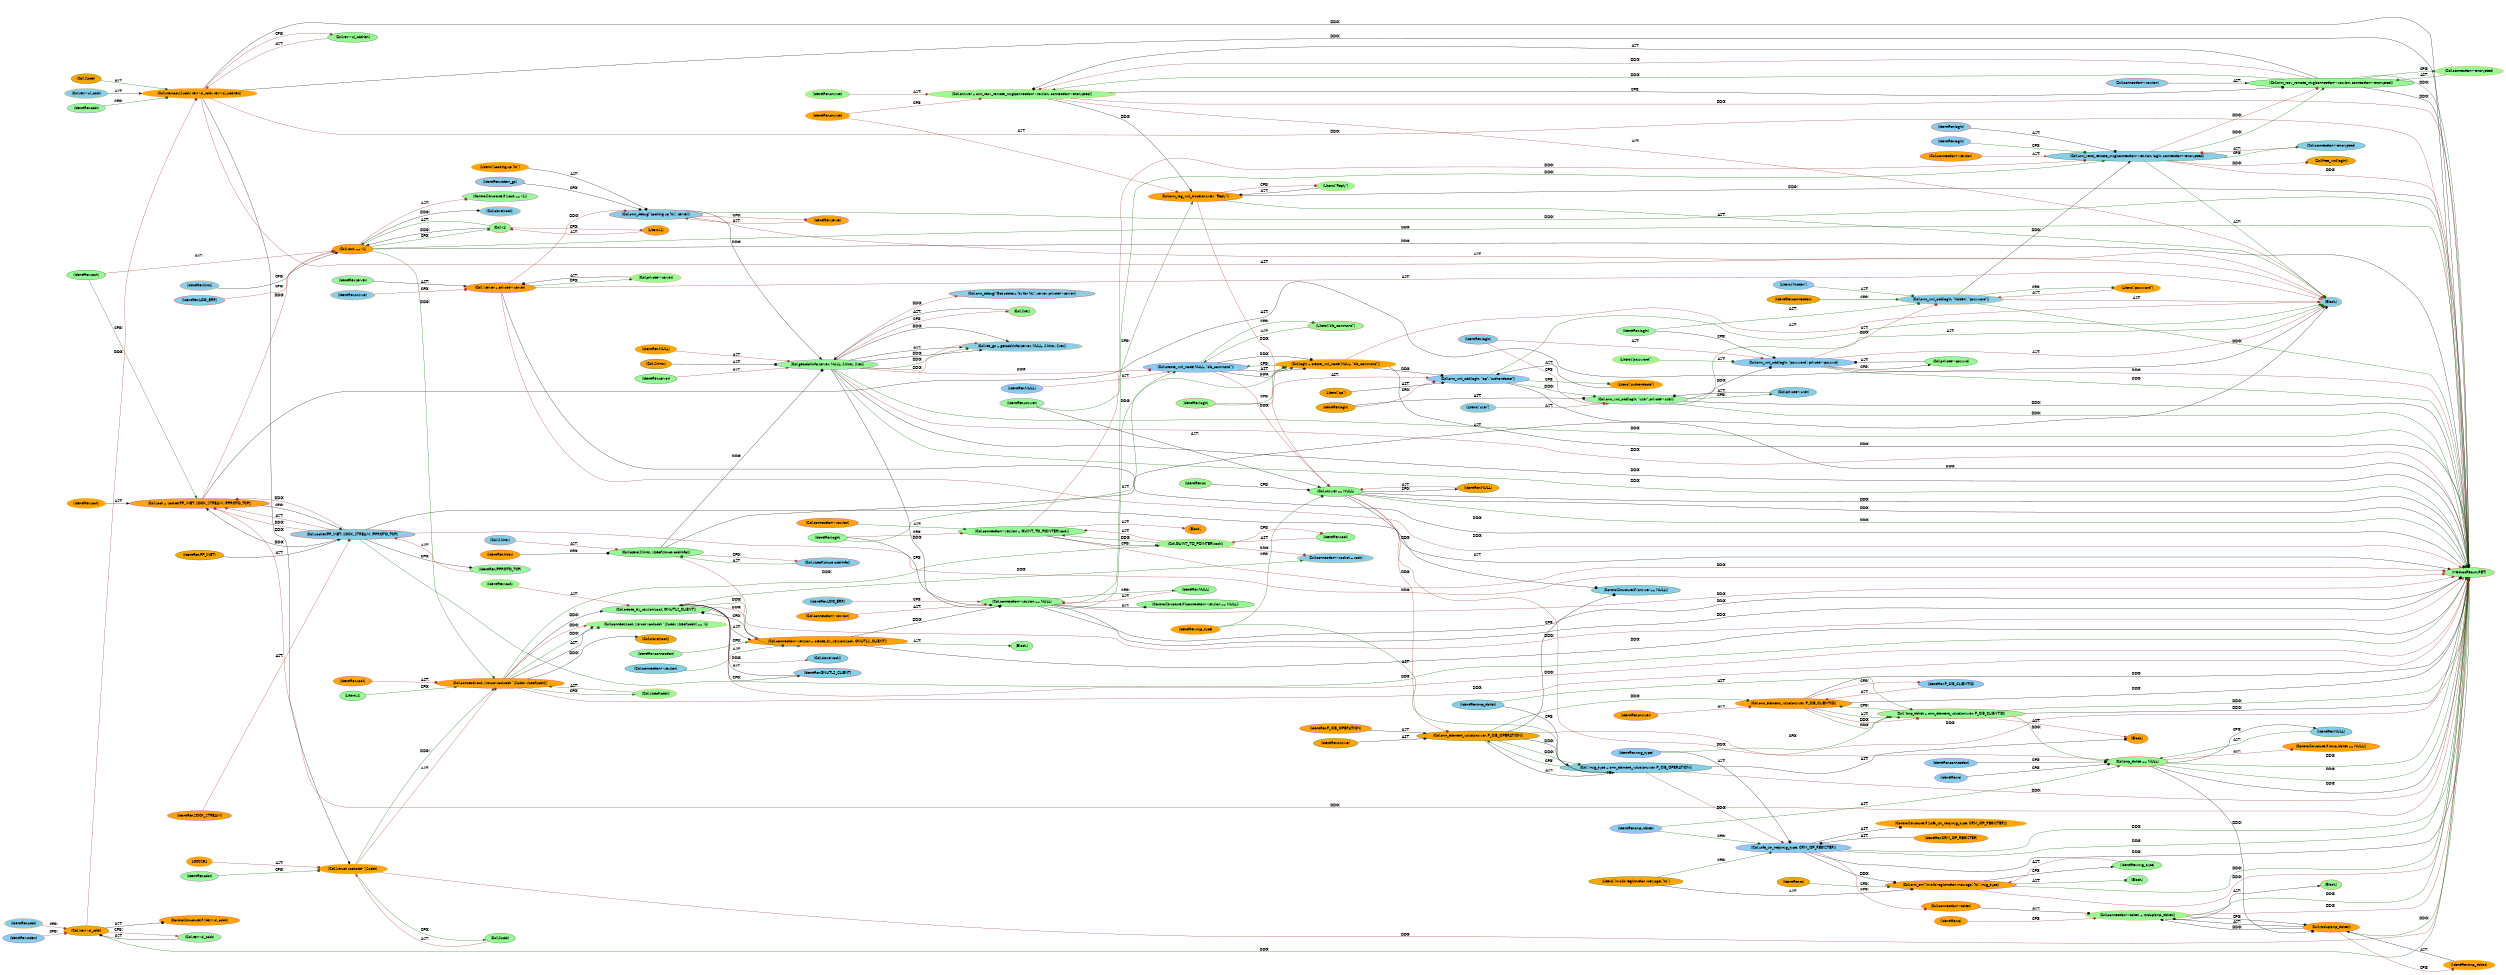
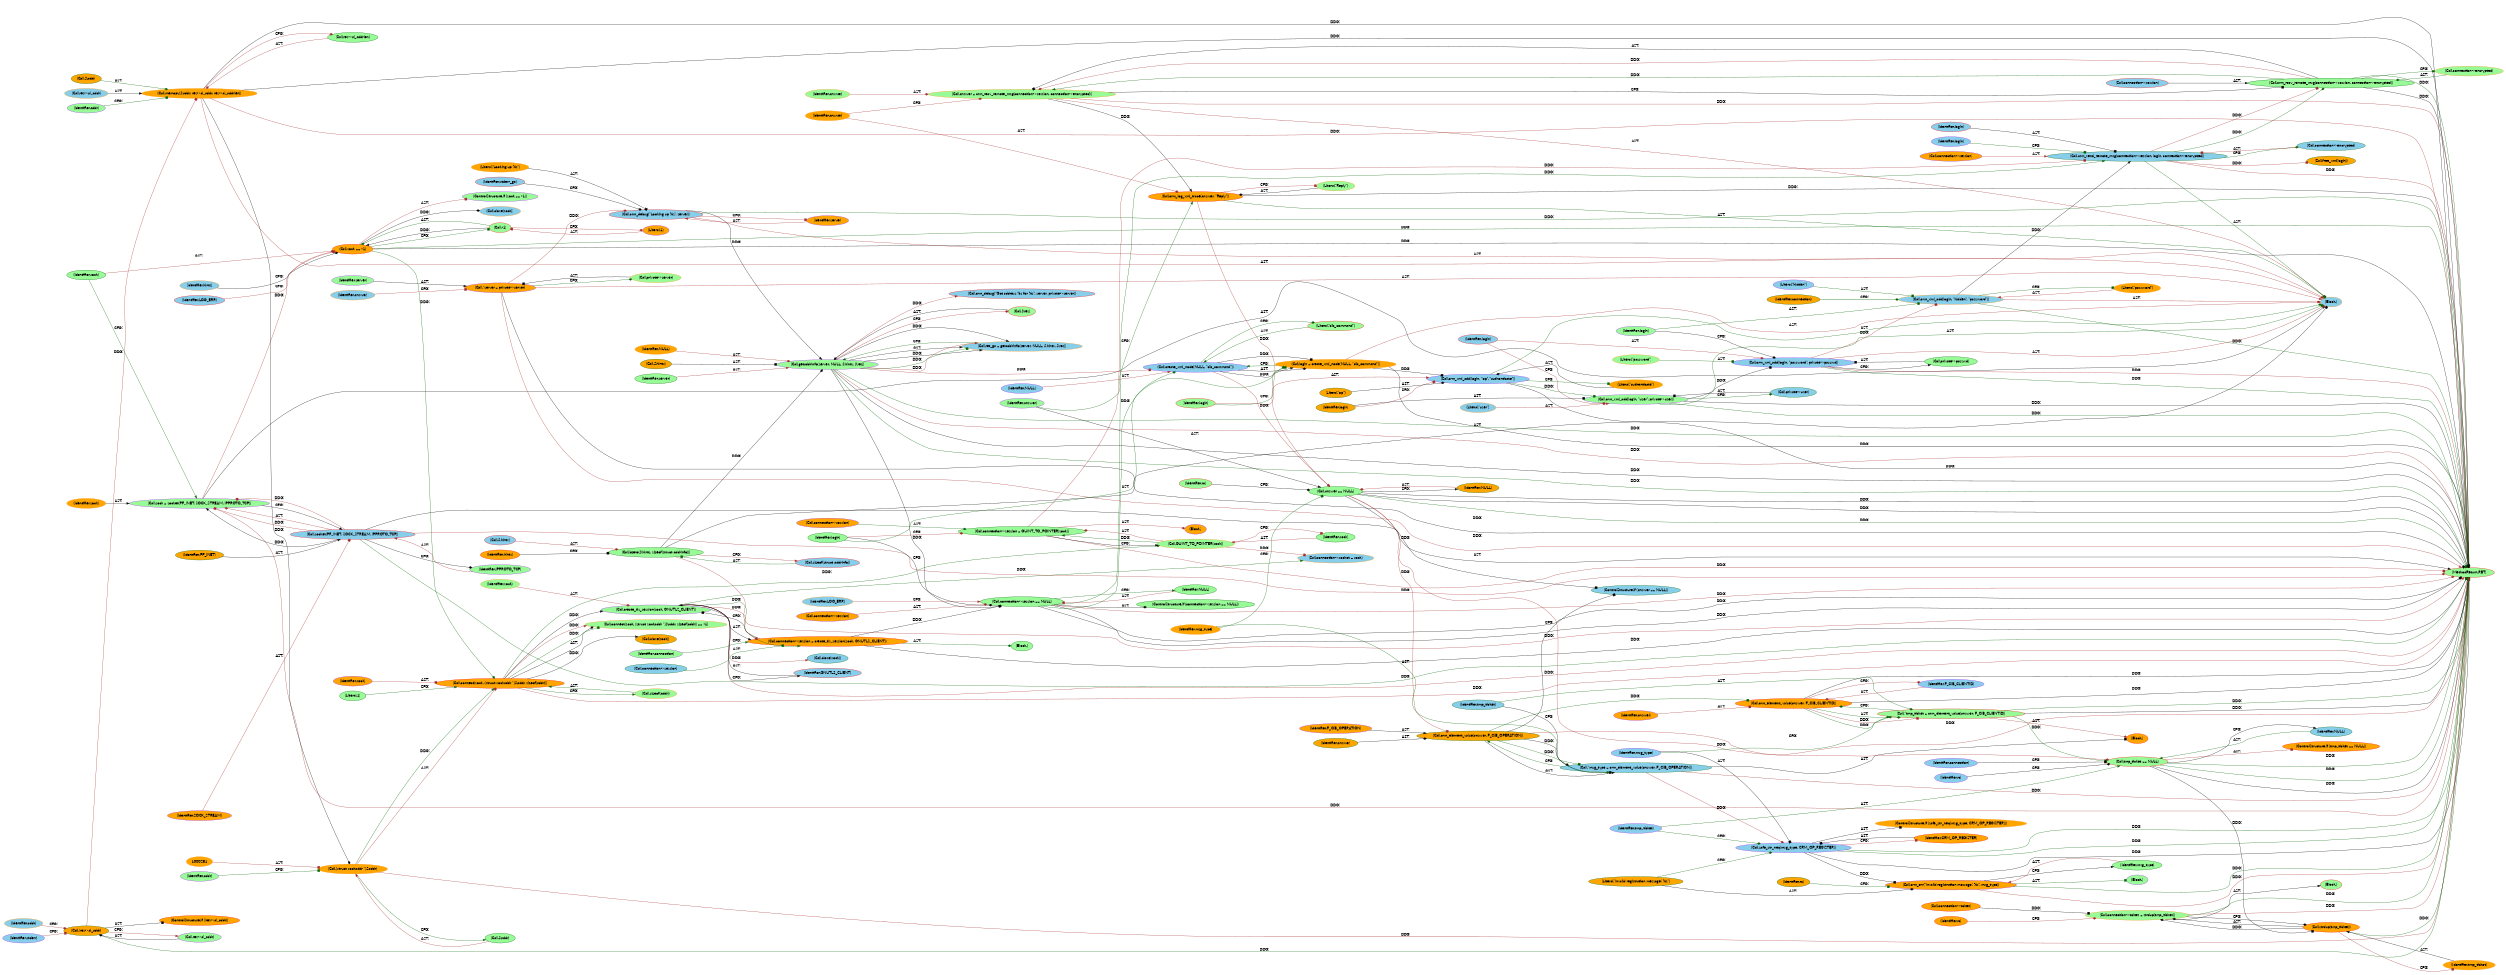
edge "(Call,ret_ga = getaddrinfo(server, NULL, &hints, &res))" -> "(Call,getaddrinfo(server, NULL, &hints, &res))": added, label "CFG:"
edge "(Call,bzero(&hints, sizeof(struct addrinfo)))" -> "(Call,getaddrinfo(server, NULL, &hints, &res))": arrowhead box -> diamond
node "(Call,sock = socket(PF_INET, SOCK_STREAM, IPPROTO_TCP))": fillcolor orange -> palegreen
edge "(Call,safe_str_neq(msg_type, CRM_OP_REGISTER))" -> "(Call,connection->token)": now "(Call,safe_str_neq(msg_type, CRM_OP_REGISTER))" -> "(Identifier,CRM_OP_REGISTER)"
edge "(Call,connection->token)" -> "(Call,connection->token = strdup(tmp_ticket))": label "AST: " -> "DDG: "
